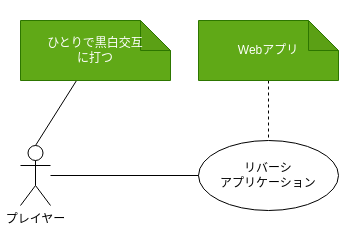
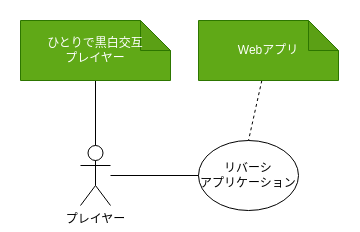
node "ひとりで黒白交互 に打つ": label "ひとりで黒白交互 に打つ" -> "ひとりで黒白交互 プレイヤー"
node "プレイヤー": moved (36, 176) -> (96, 176)
node "リバーシ アプリケーション": size 140x70 -> 100x70
